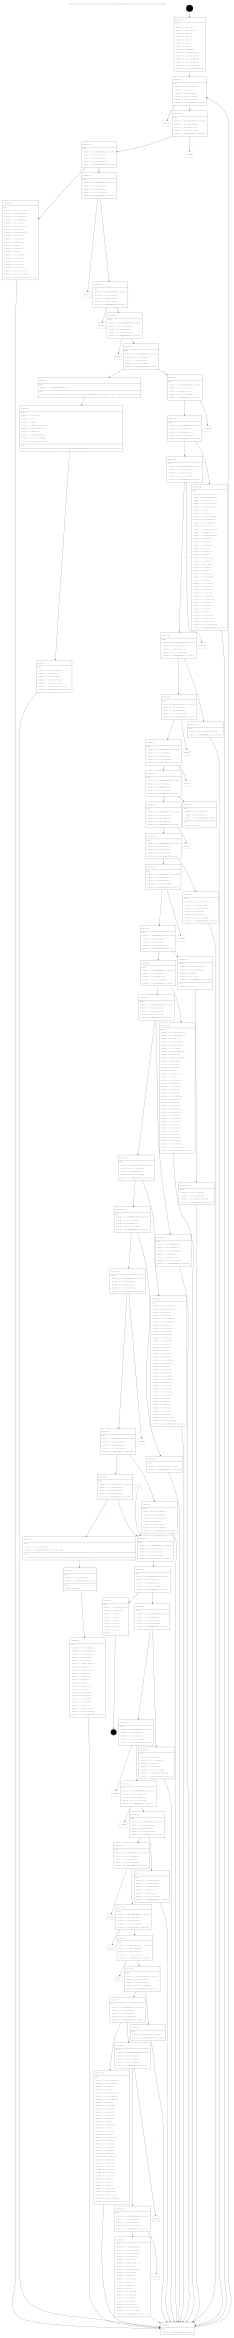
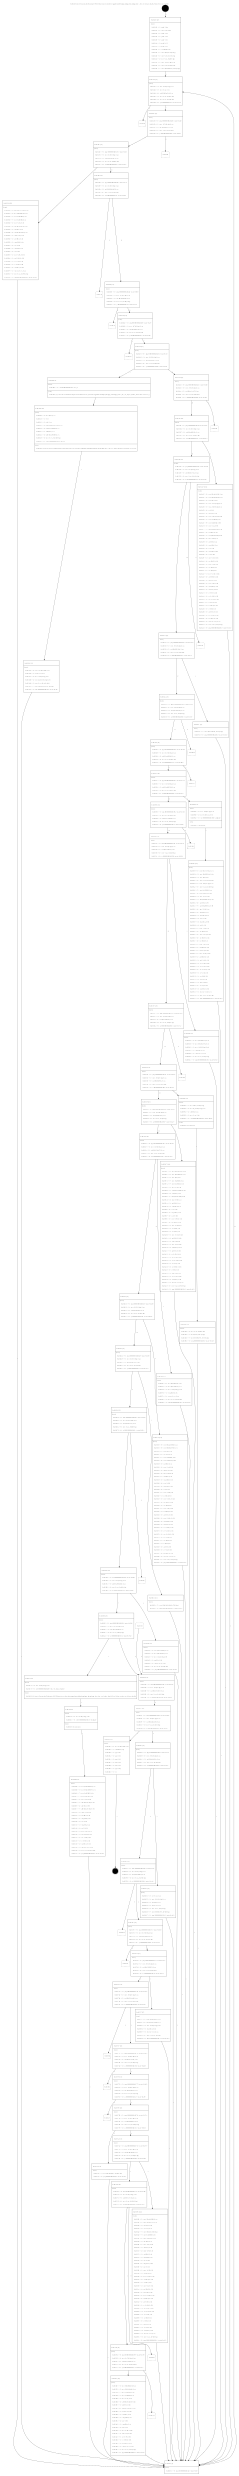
node "0x40188f [157]": added
